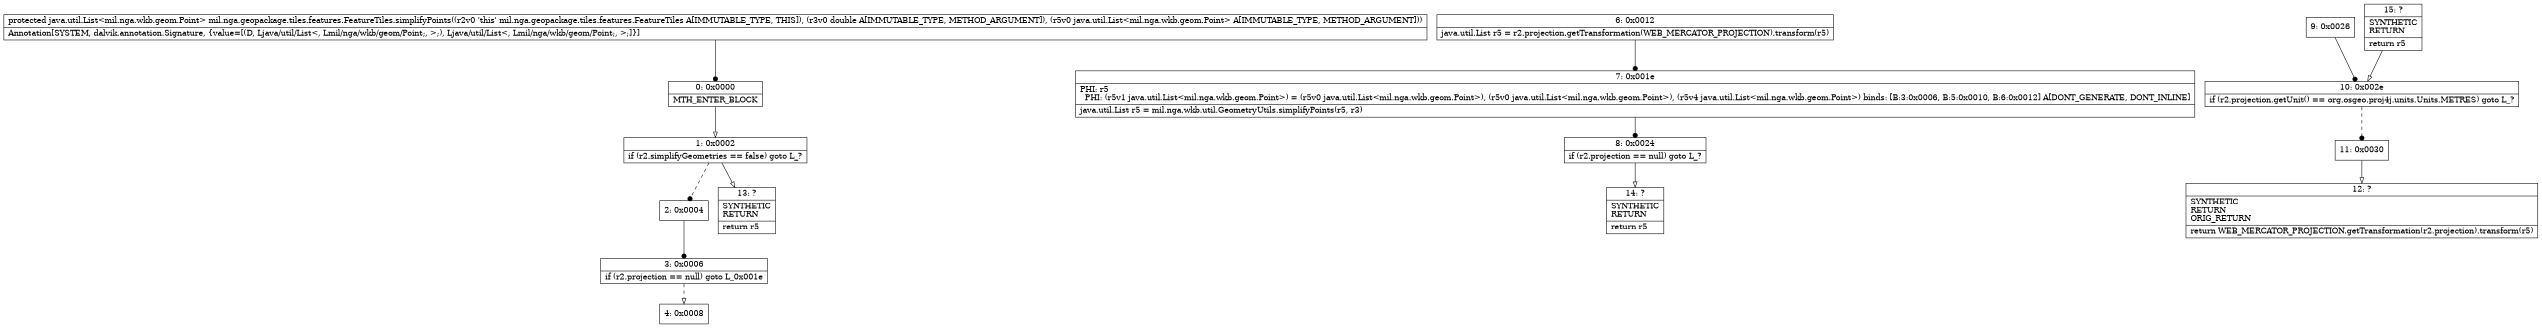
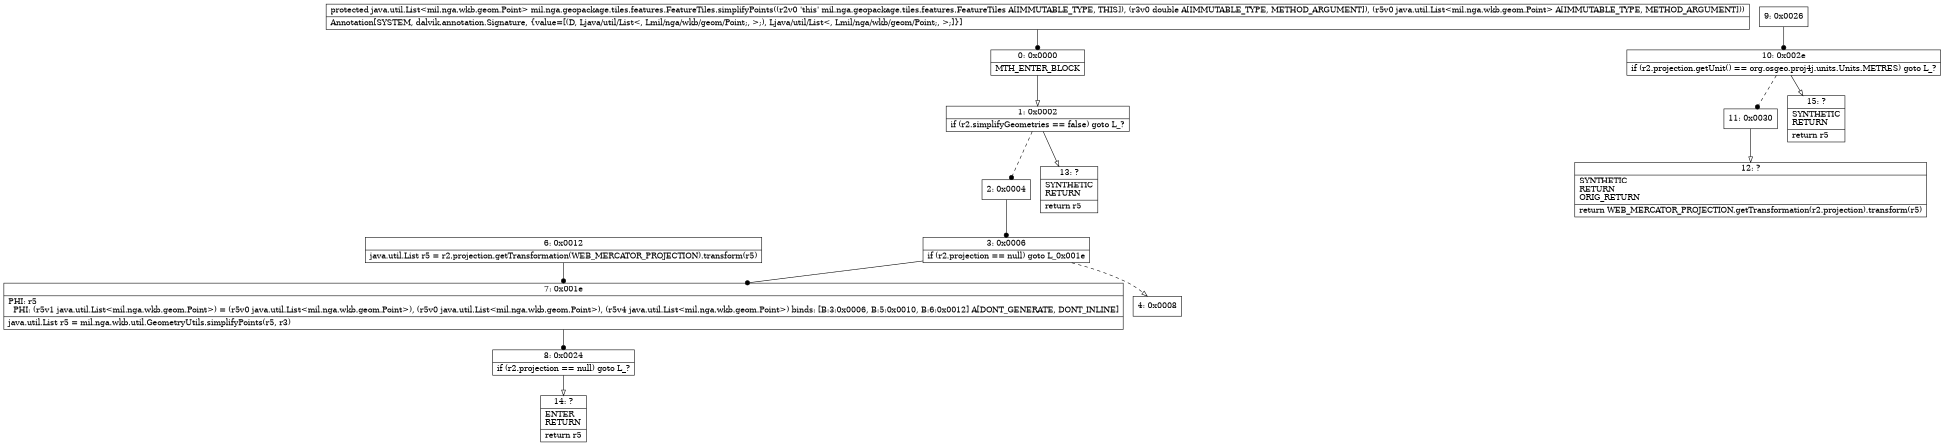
edge "15: ?" -> "10: 0x002e": reversed
node "14: ?": text "SYNTHETIC" -> "ENTER"
edge "3: 0x0006" -> "7: 0x001e": added
